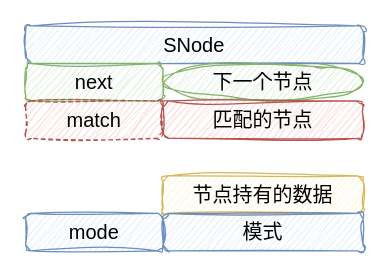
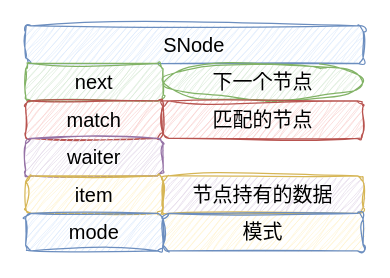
node "match": style dashed -> solid
node "waiter": added
node "item": added
node "节点持有的数据": fillcolor #fff2cc -> #e1d5e7
node "模式": fillcolor #dae8fc -> #fff2cc
